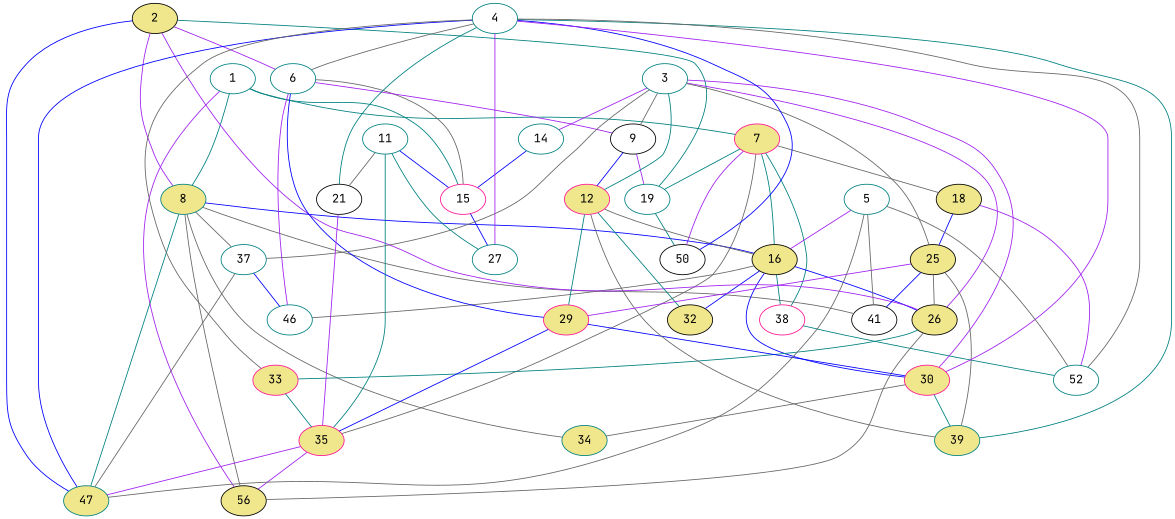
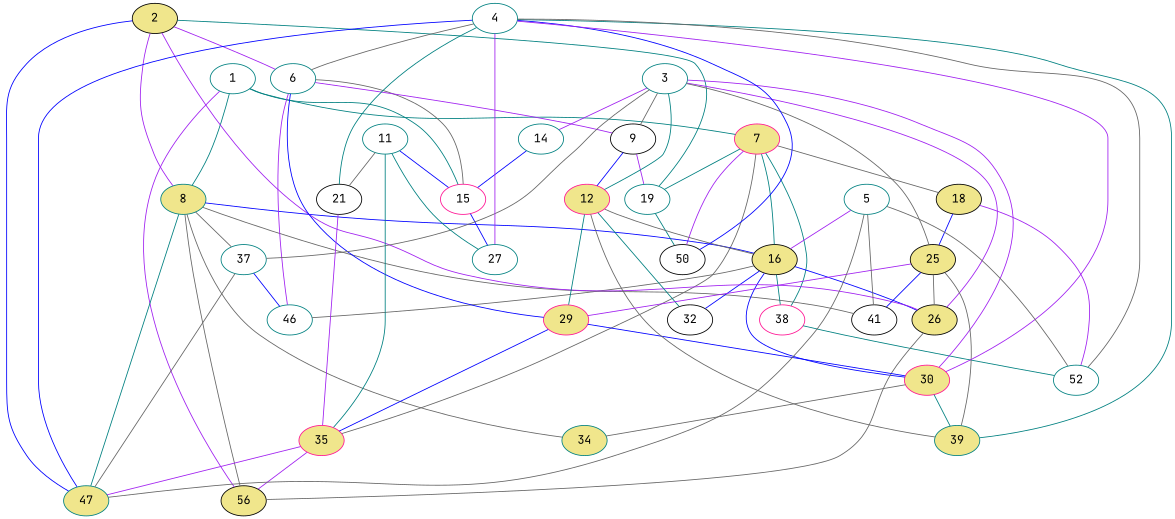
node "32": fillcolor khaki -> white
node "33": removed
